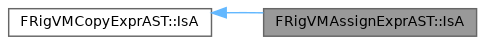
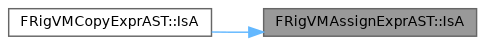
edge "FRigVMAssignExprAST::IsA" -> "FRigVMCopyExprAST::IsA": reversed
